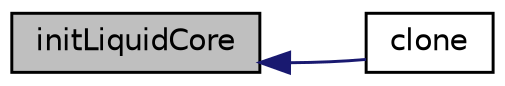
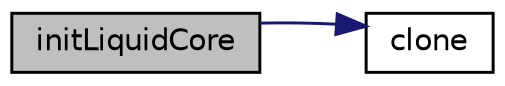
edge "clone" -> "initLiquidCore": reversed
